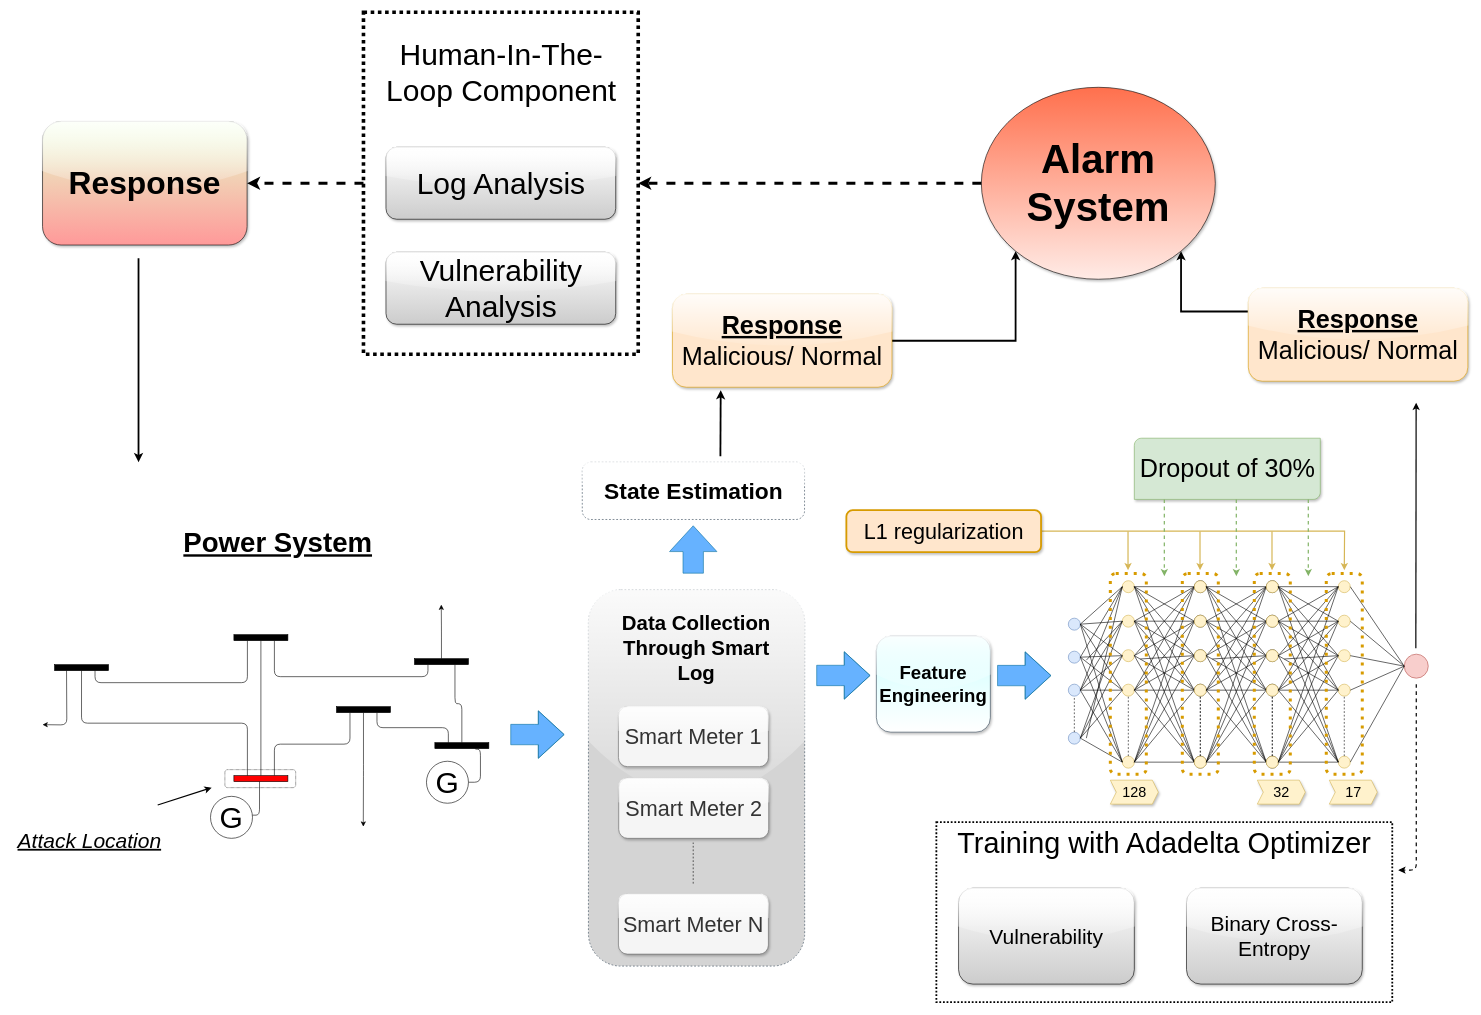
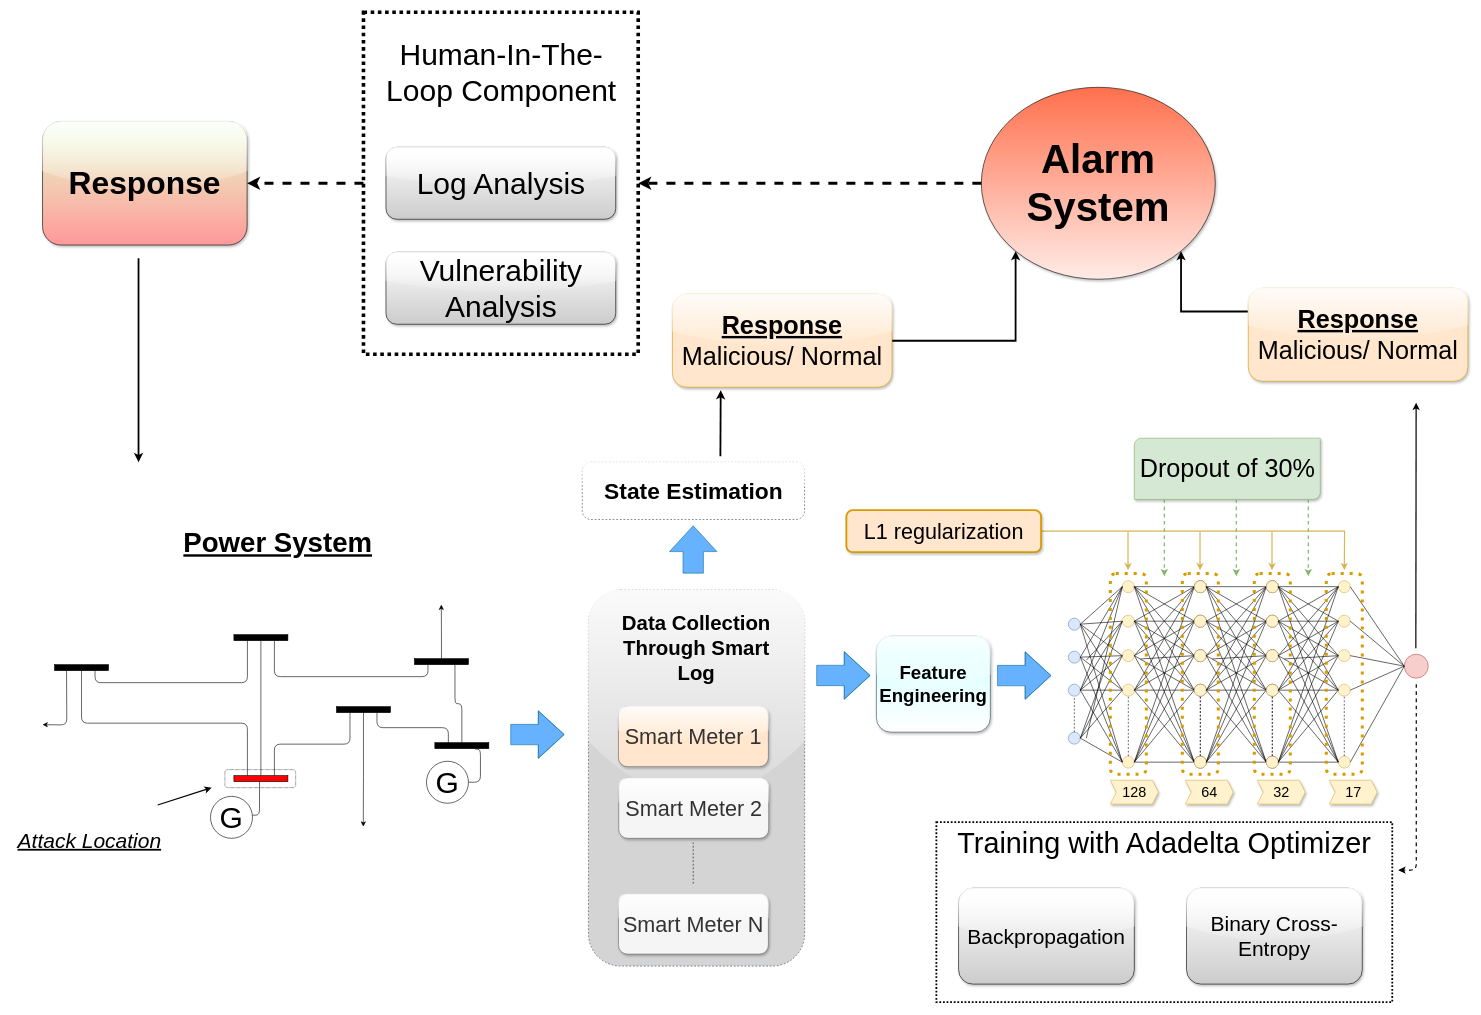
node "Smart Meter 1": fillcolor #f5f5f5 -> #ffe6cc
node "64": added
node "Vulnerability": label "Vulnerability" -> "Backpropagation"
